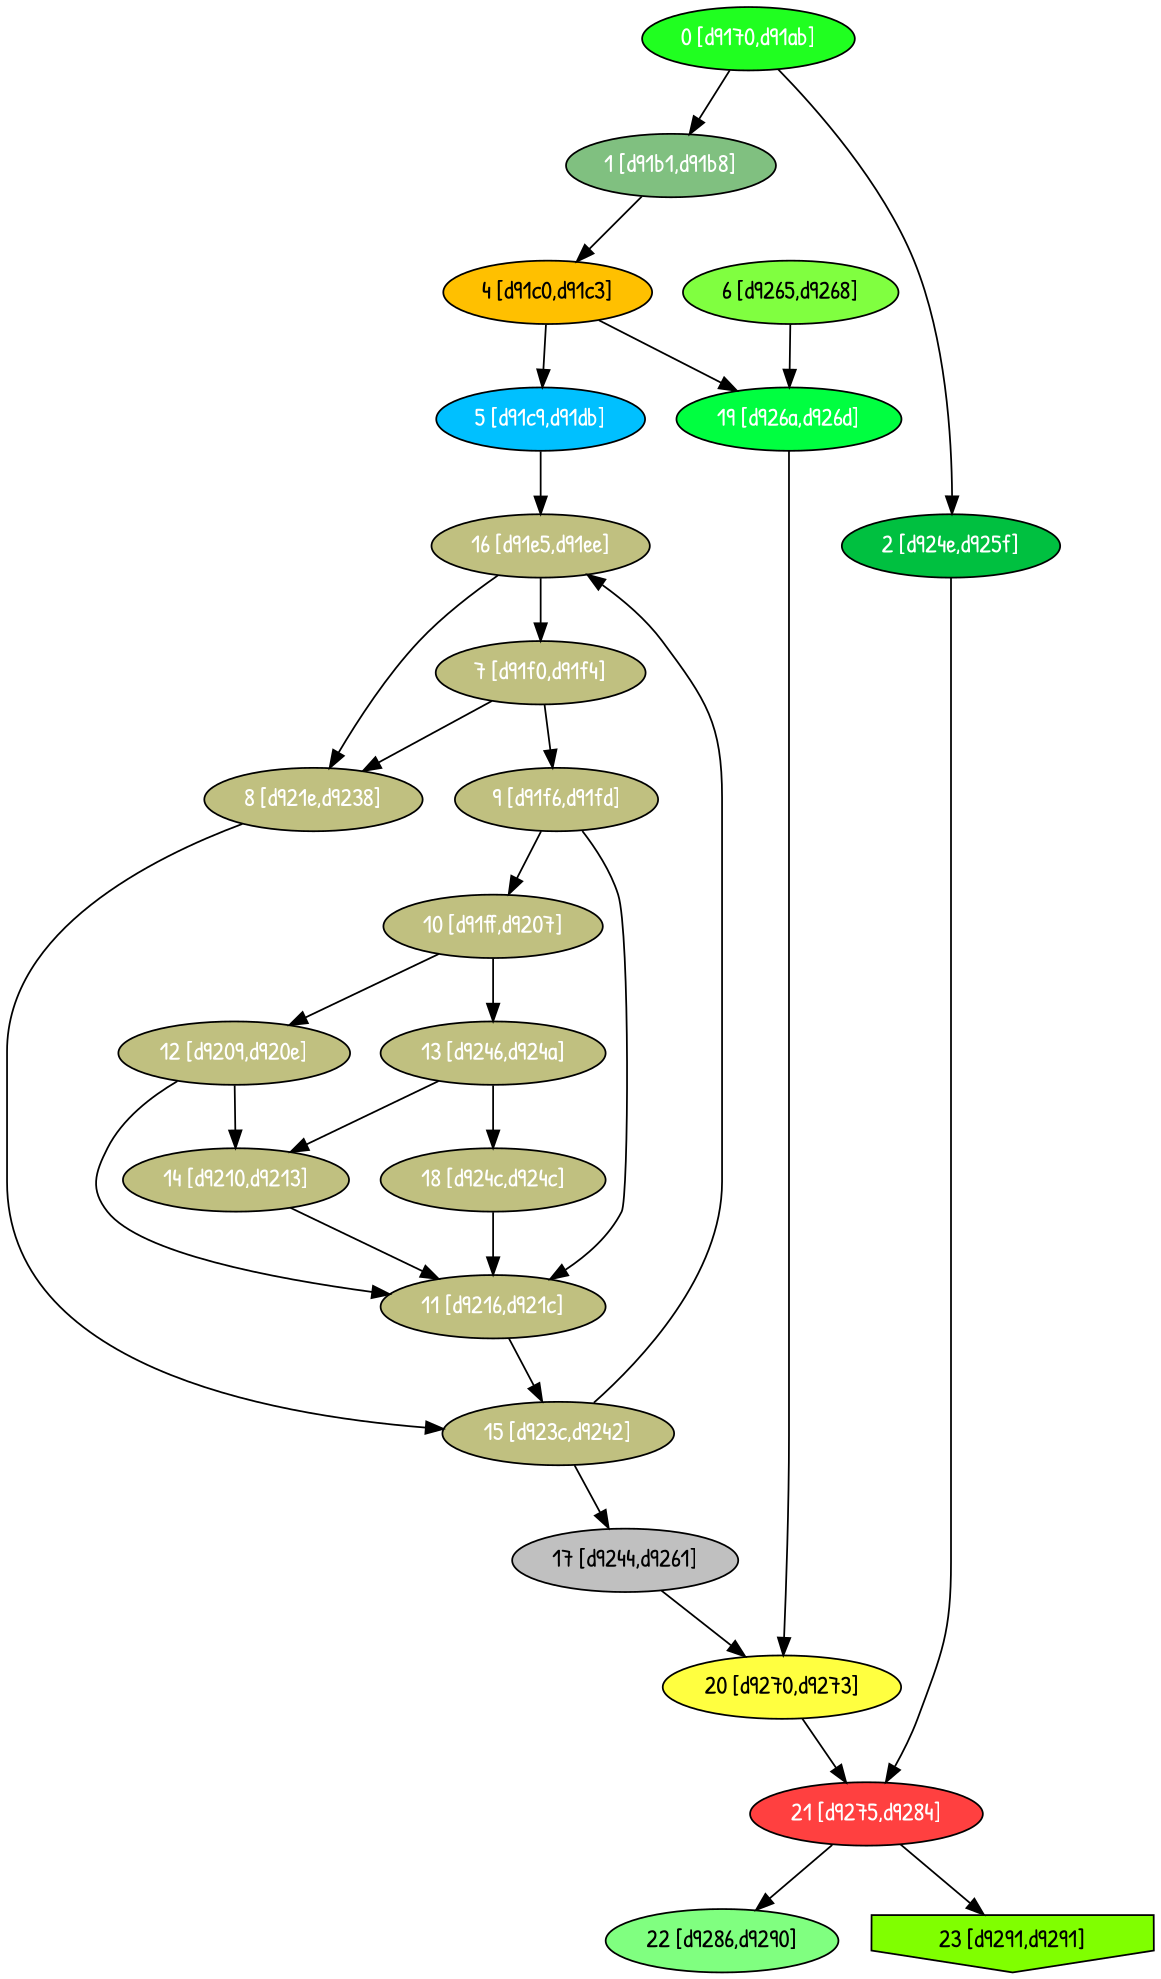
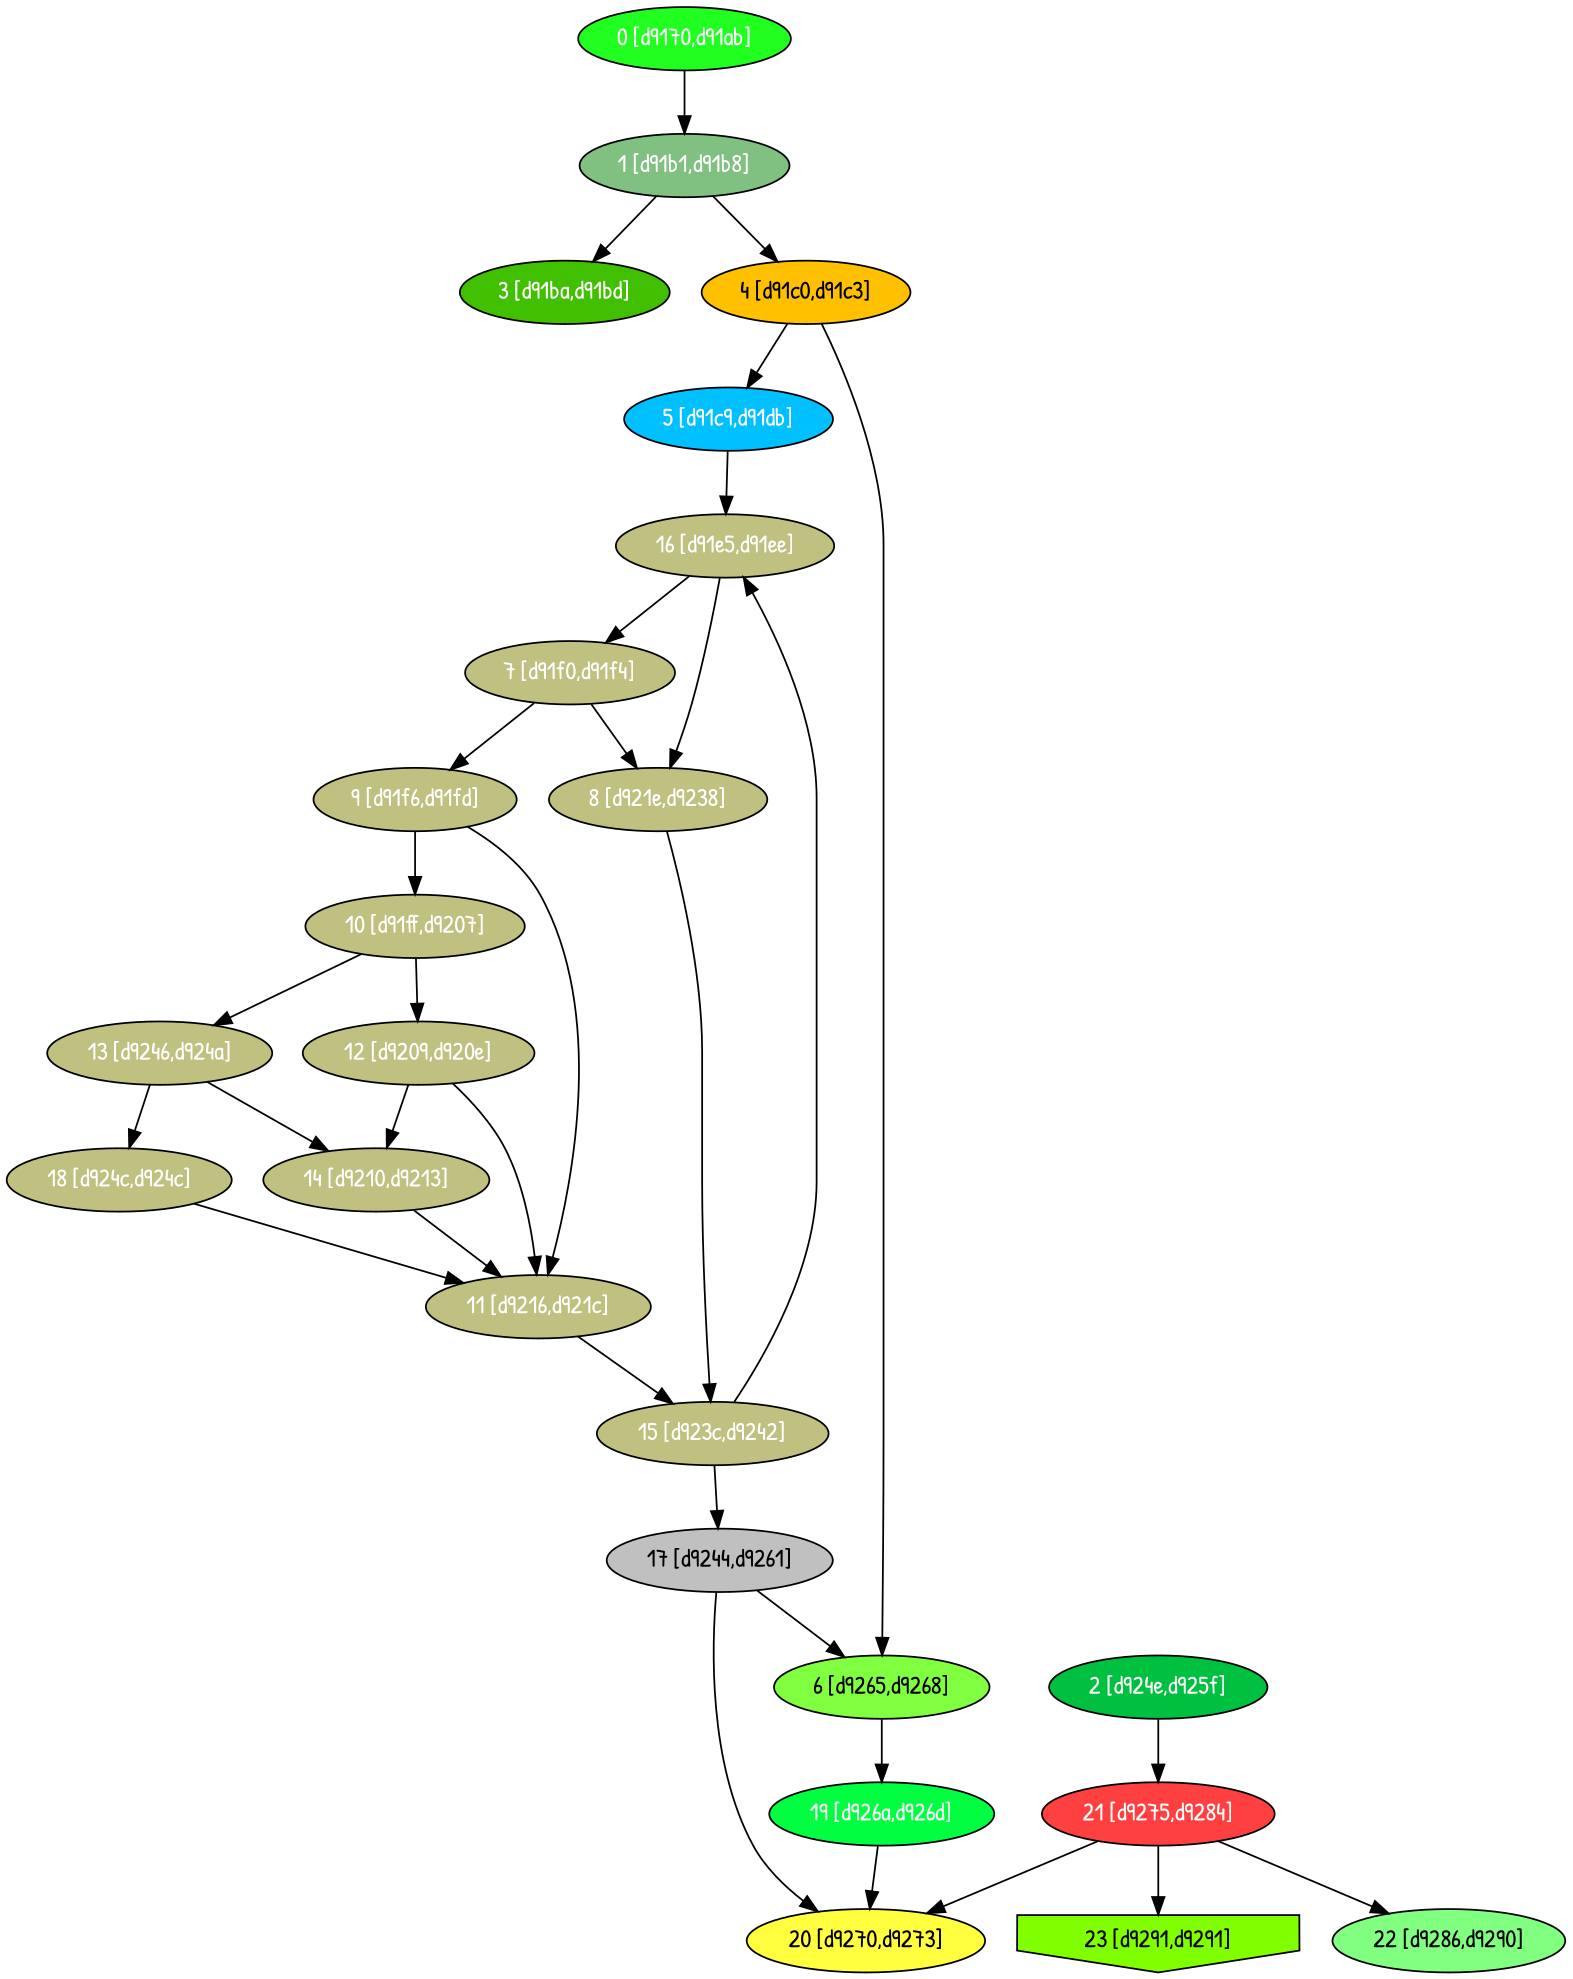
edge "0 [d9170,d91ab]" -> "2 [d924e,d925f]": removed
node "3 [d91ba,d91bd]": added
edge "4 [d91c0,d91c3]" -> "19 [d926a,d926d]": now "4 [d91c0,d91c3]" -> "6 [d9265,d9268]"
edge "17 [d9244,d9261]" -> "6 [d9265,d9268]": added
edge "20 [d9270,d9273]" -> "21 [d9275,d9284]": reversed
